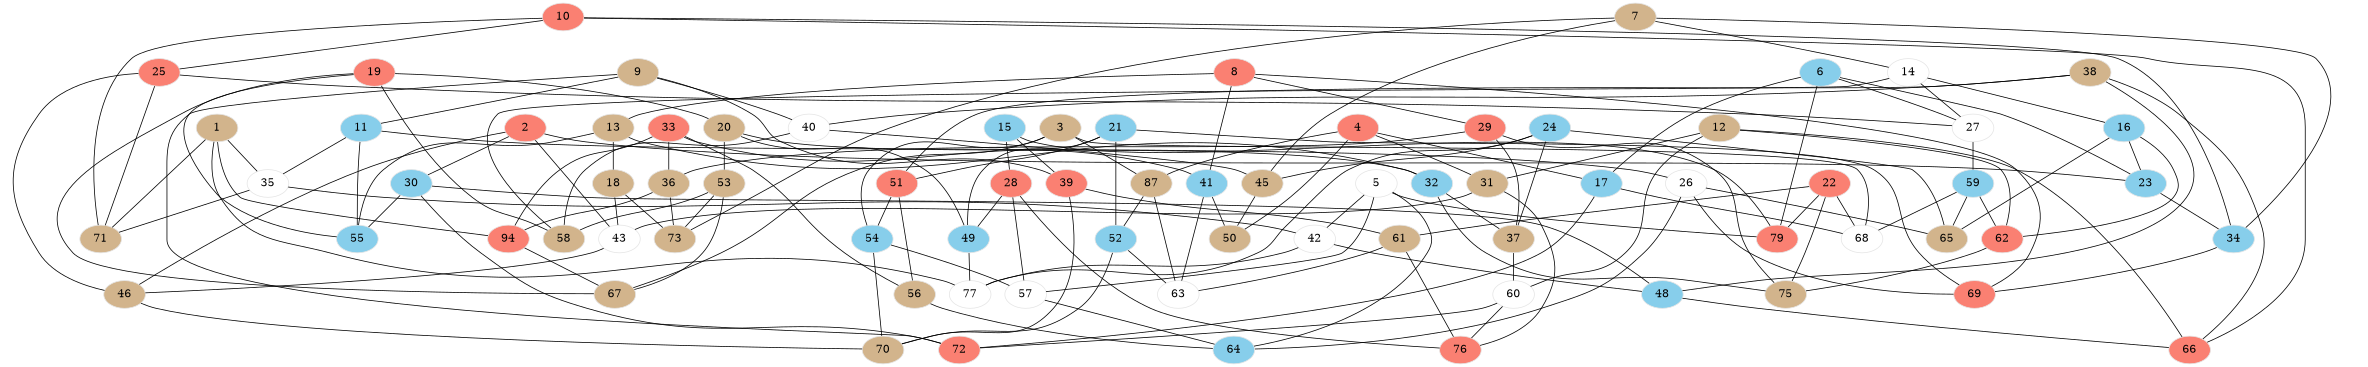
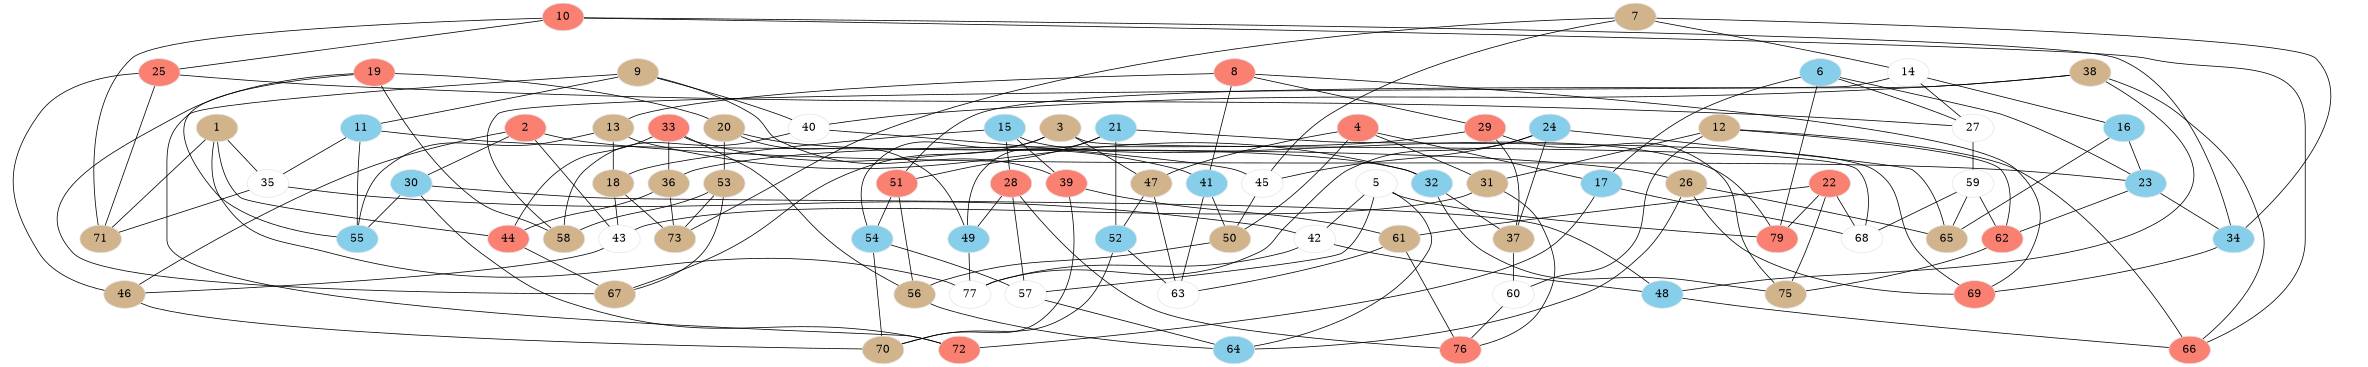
edge "15" -- "18": added
node "87": label "87" -> "47"
node "45": fillcolor tan -> white
node "26": fillcolor white -> tan
node "59": fillcolor skyblue -> white
edge "16" -- "62": now "23" -- "62"
node "94": label "94" -> "44"
edge "50" -- "56": added
edge "60" -- "72": removed
